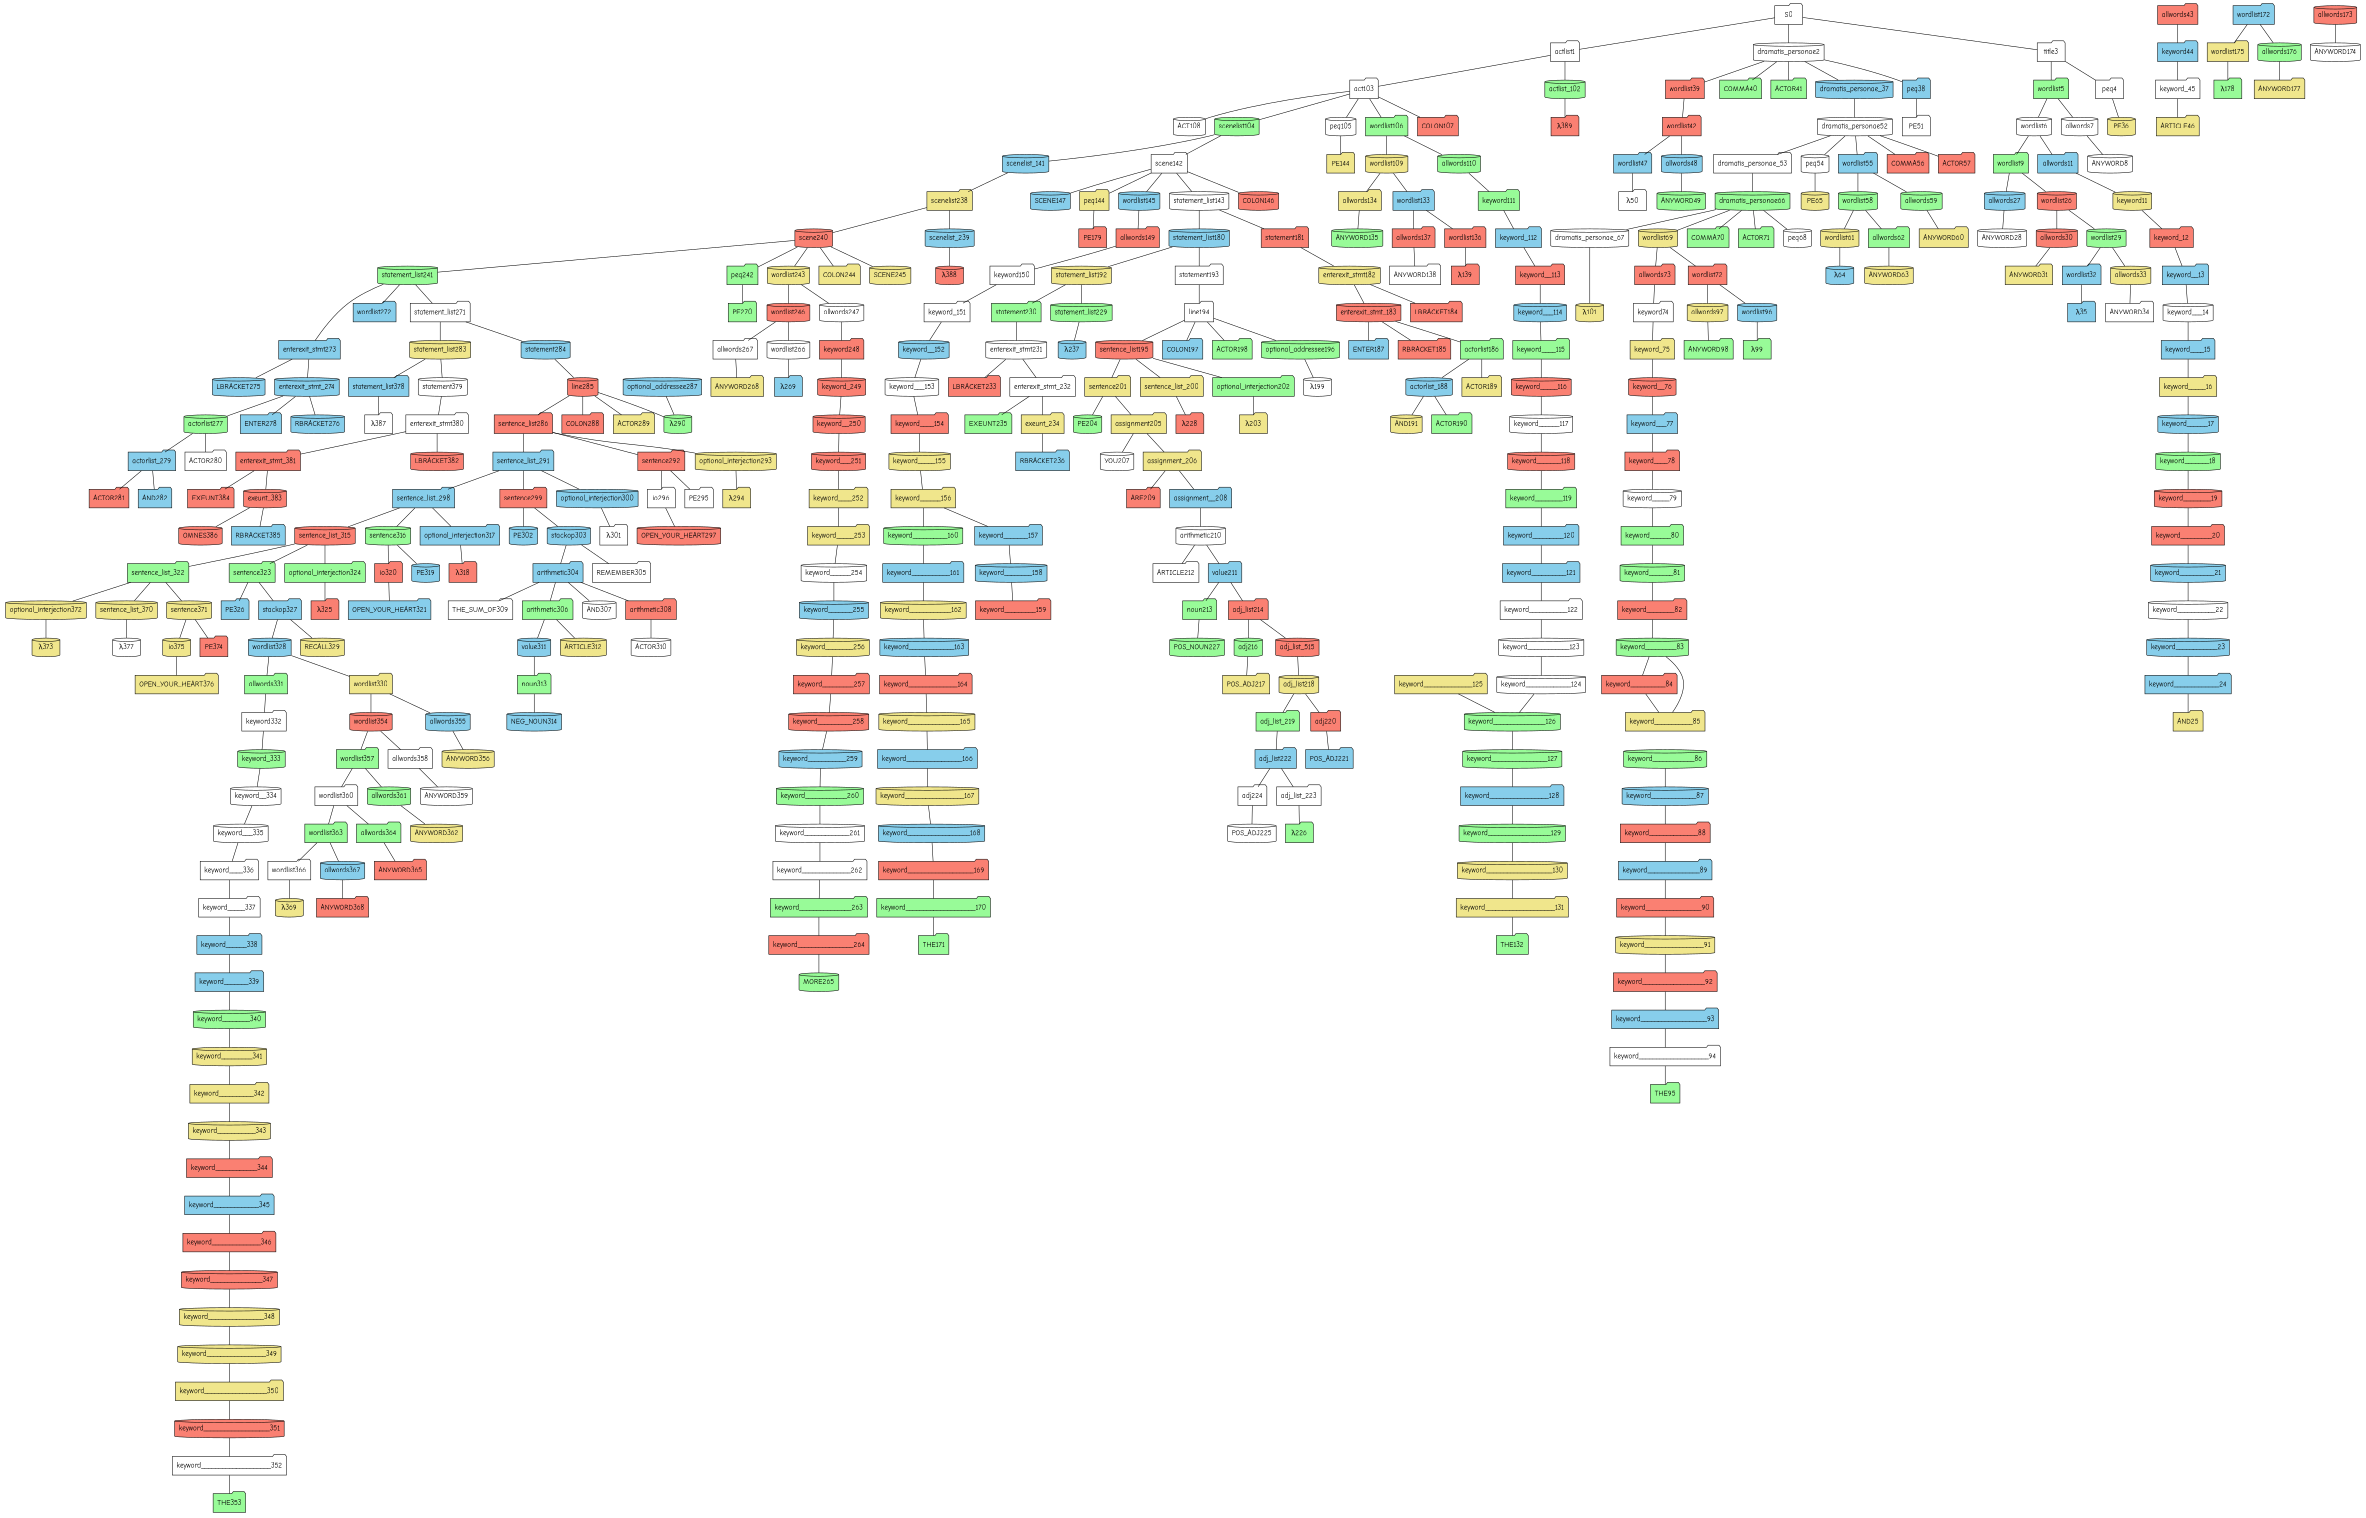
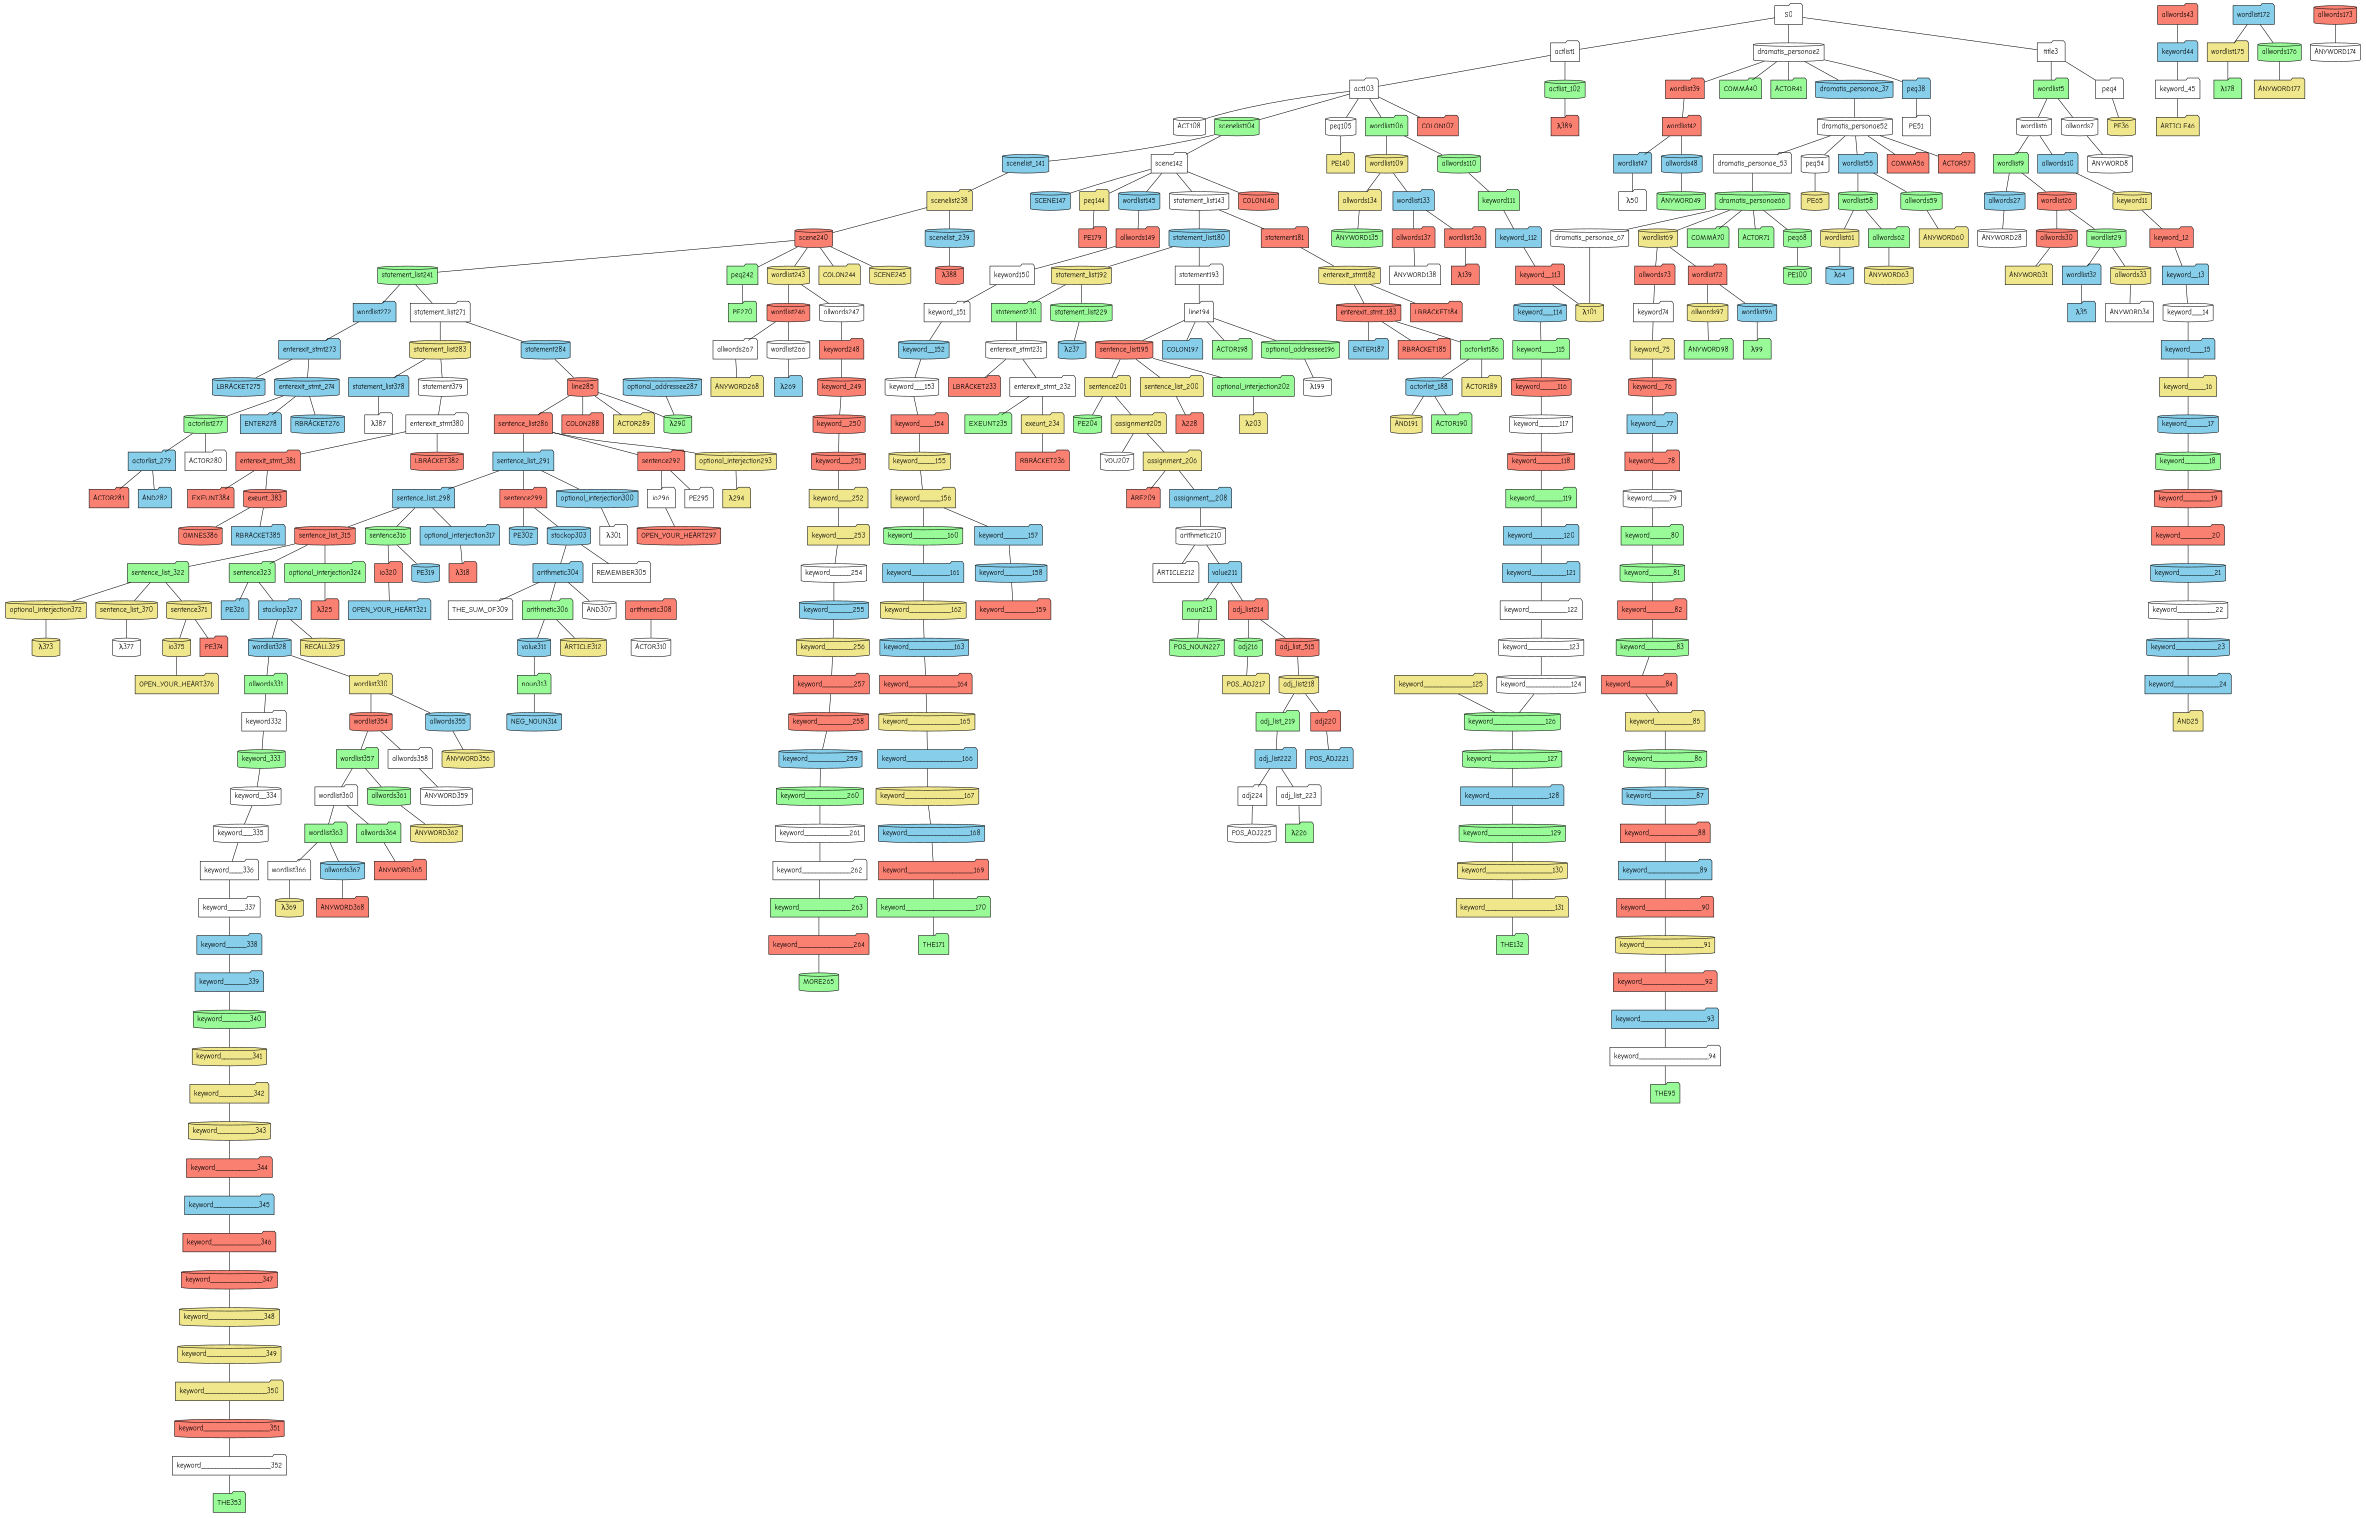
node "PE144": label "PE144" -> "PE140"
node "allwords11": label "allwords11" -> "allwords10"
node "peq68": fillcolor white -> palegreen
node "PE100": added
edge "keyword__113" -- "keyword___114": now "keyword__113" -- "λ101"
edge "statement_list241" -- "enterexit_stmt273": now "wordlist272" -- "enterexit_stmt273"
node "RBRACKET236": fillcolor skyblue -> salmon
edge "arithmetic304" -- "arithmetic308": removed
edge "keyword_________83" -- "keyword___________85": now "keyword____________86" -- "keyword___________85"
